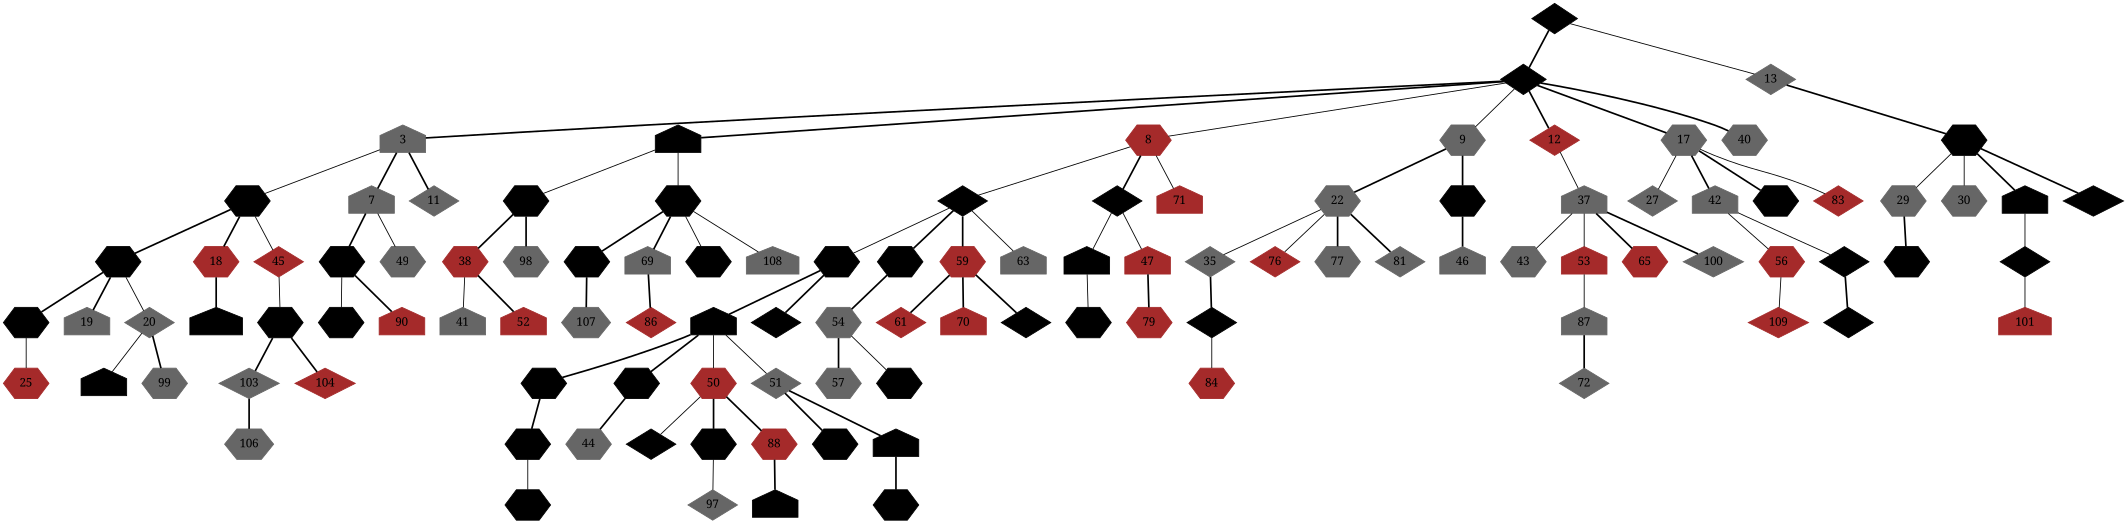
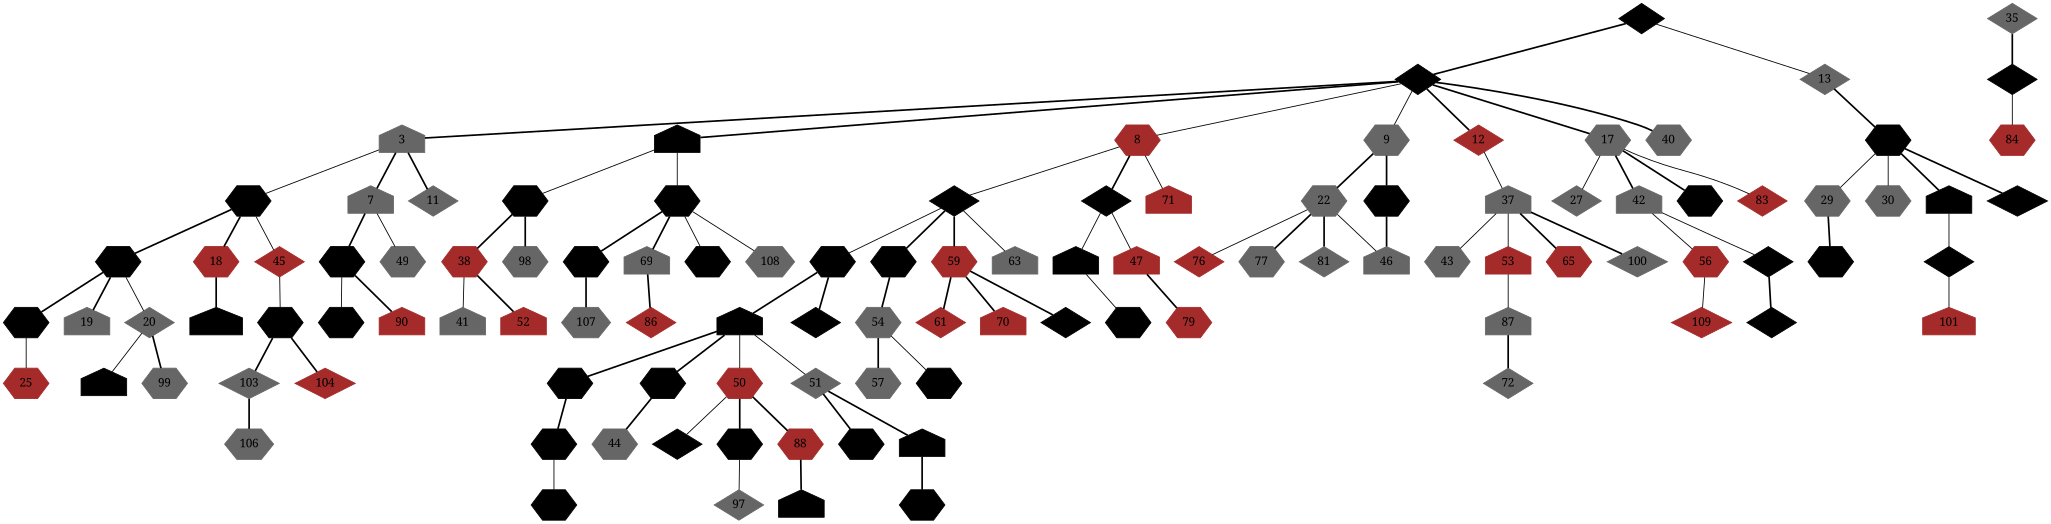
edge "22" -- "35": now "22" -- "46"
node "108": shape house -> hexagon
